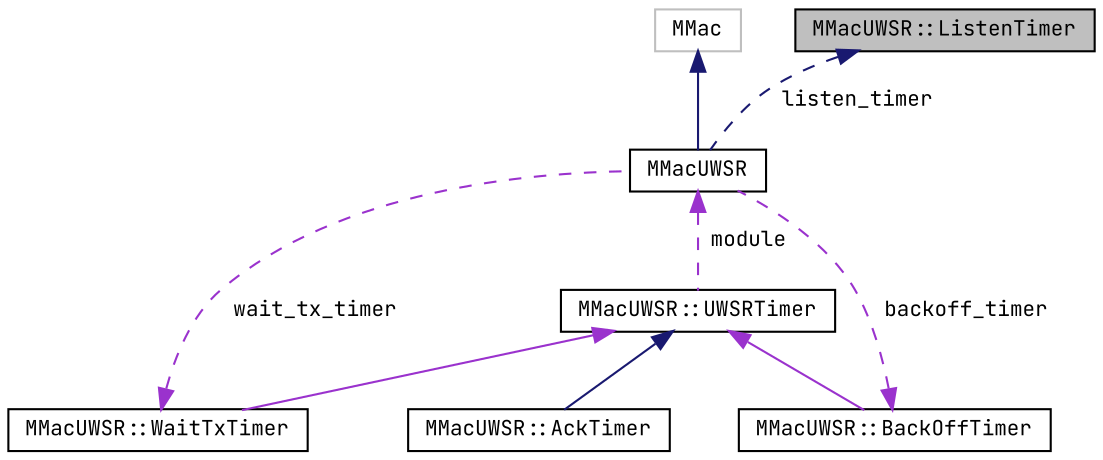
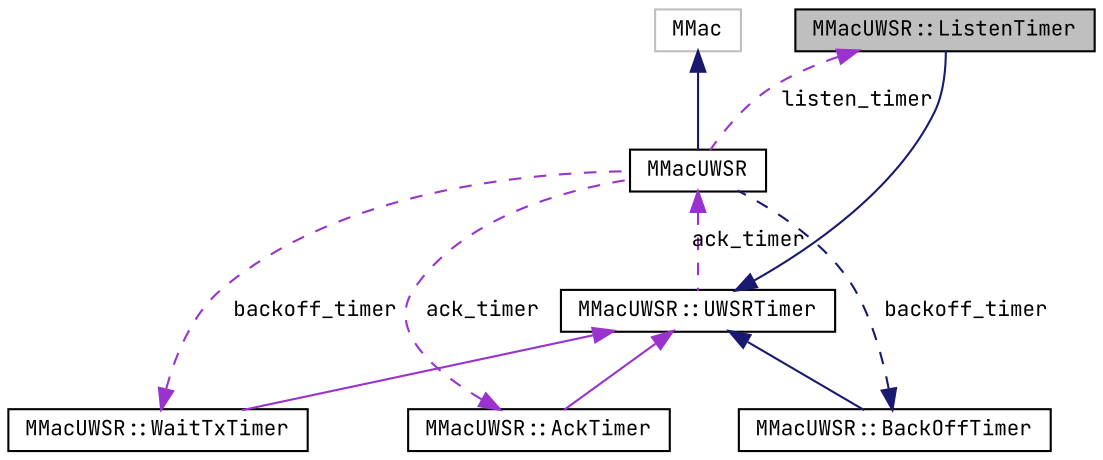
edge "MMacUWSR" -> "MMacUWSR::ListenTimer": color midnightblue -> darkorchid3
edge "MMacUWSR::ListenTimer" -> "MMacUWSR::UWSRTimer": added
edge "MMacUWSR::UWSRTimer" -> "MMacUWSR": label " module" -> " ack_timer"
edge "MMacUWSR" -> "MMacUWSR::AckTimer": added, label "ack_timer"
edge "MMacUWSR" -> "MMacUWSR::BackOffTimer": color darkorchid3 -> midnightblue
edge "MMacUWSR" -> "MMacUWSR::WaitTxTimer": label " wait_tx_timer" -> " backoff_timer"
edge "MMacUWSR::BackOffTimer" -> "MMacUWSR::UWSRTimer": color darkorchid3 -> midnightblue
edge "MMacUWSR::AckTimer" -> "MMacUWSR::UWSRTimer": color midnightblue -> darkorchid3
